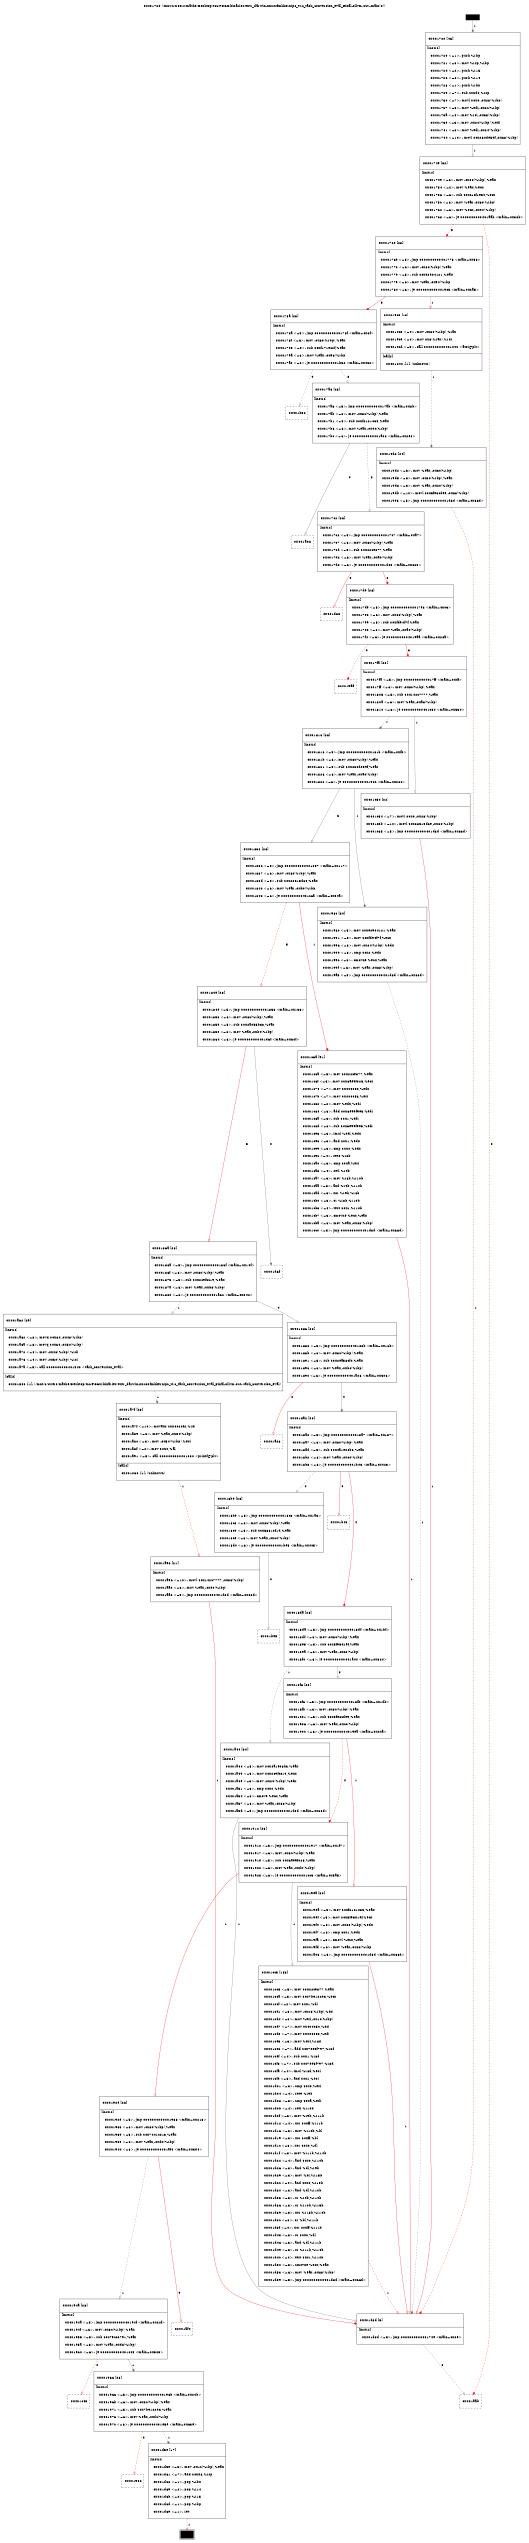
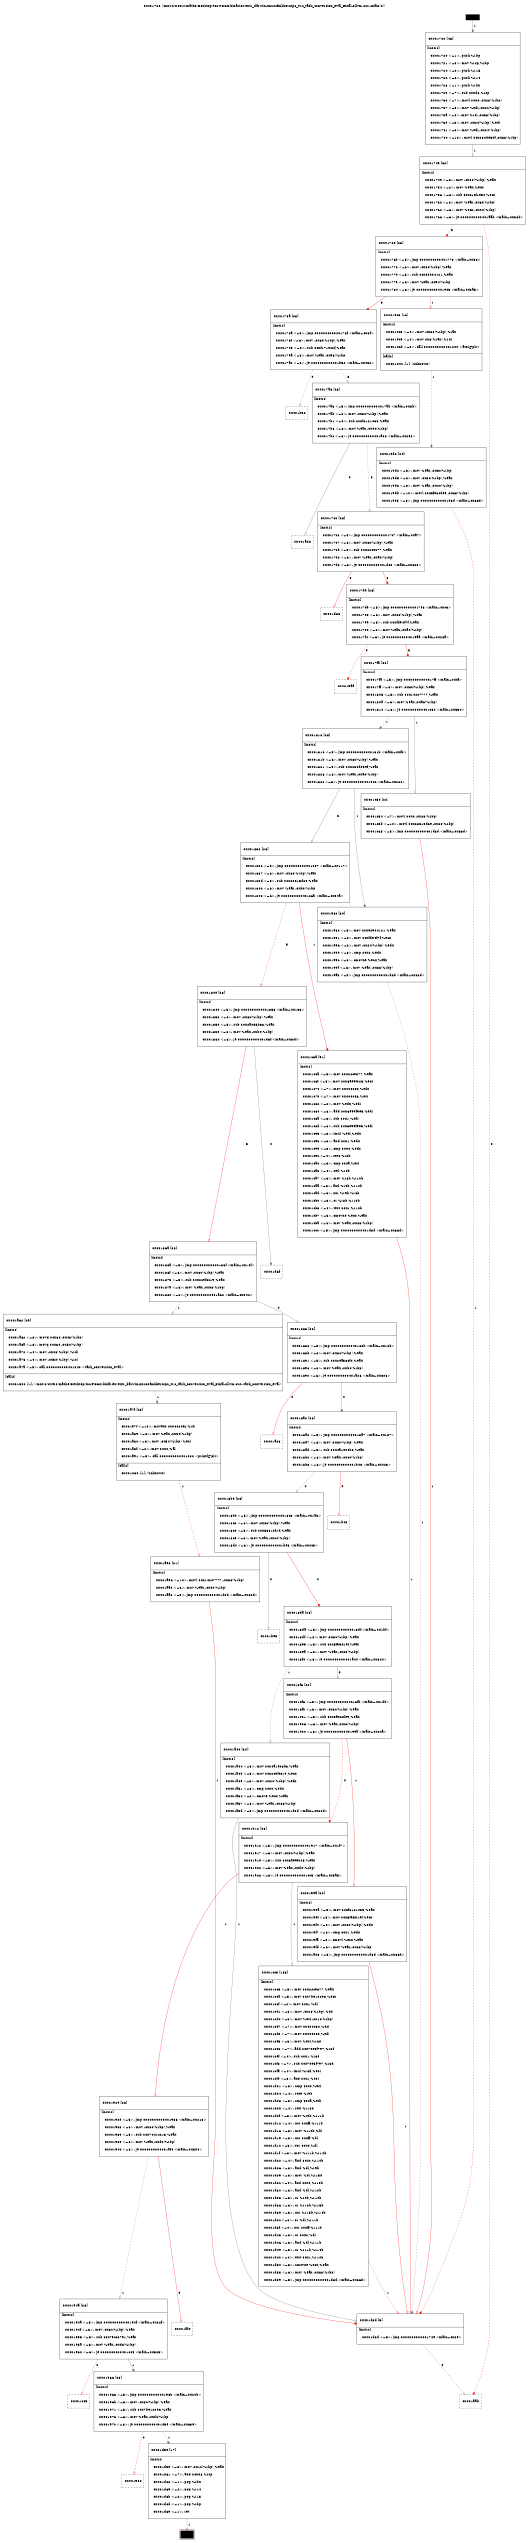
edge "0x4018a2 [28]" -> "0x4018da [28]": now "0x4018be [28]" -> "0x4018da [28]"
